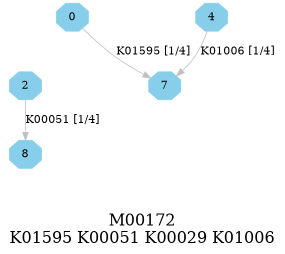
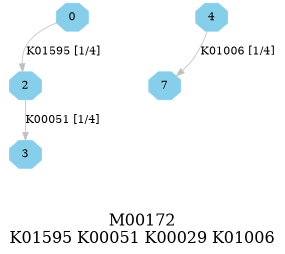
edge "0" -> "7": now "0" -> "2"
node "8": label "8" -> "3"
